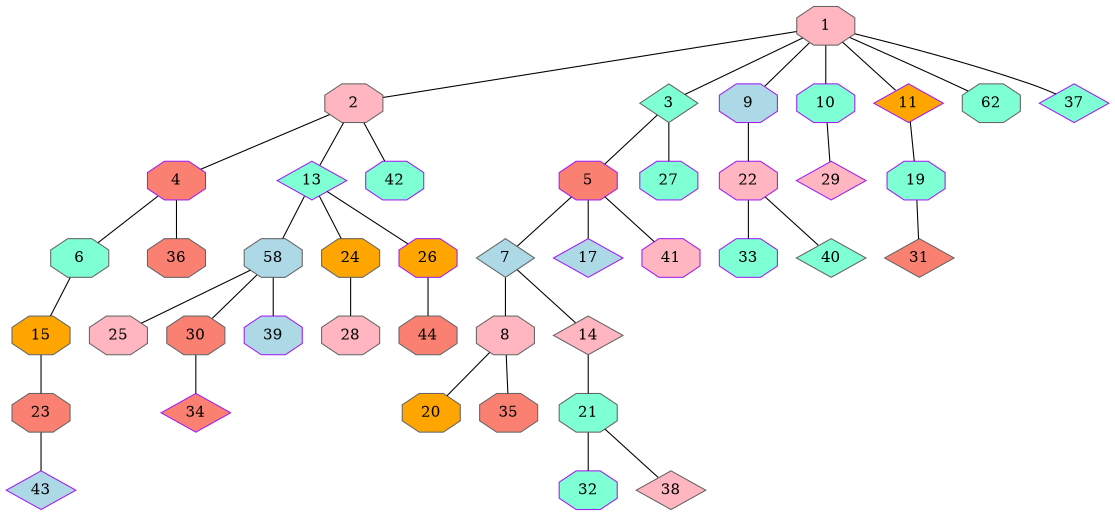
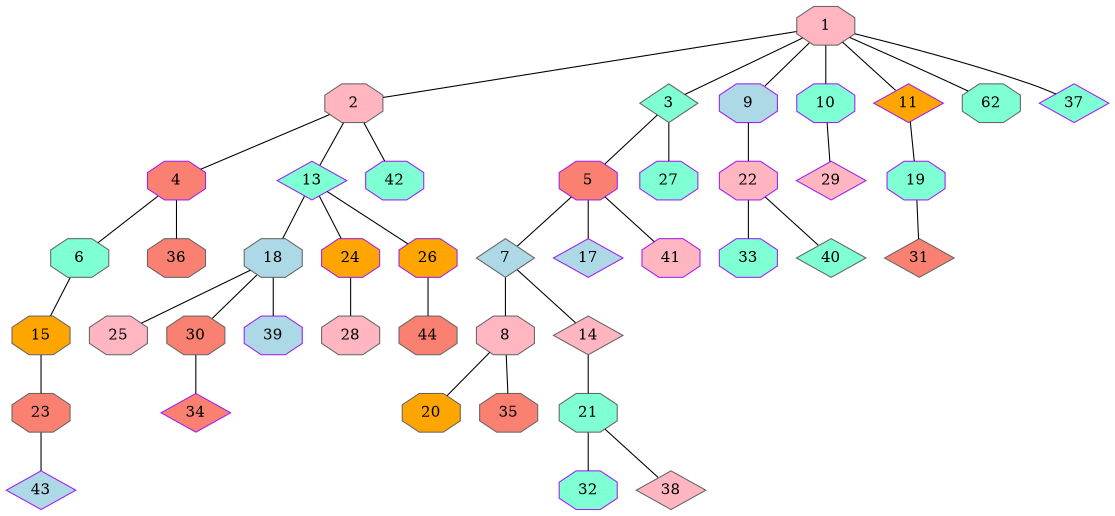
node "58": label "58" -> "18"
node "24": color gray40 -> purple
